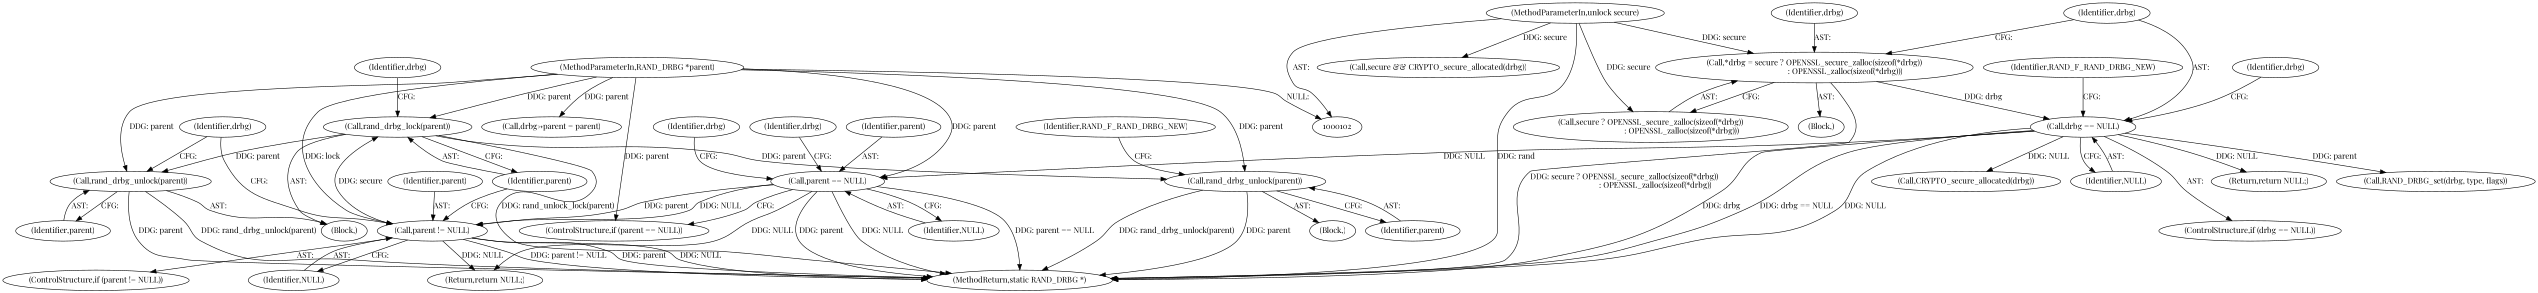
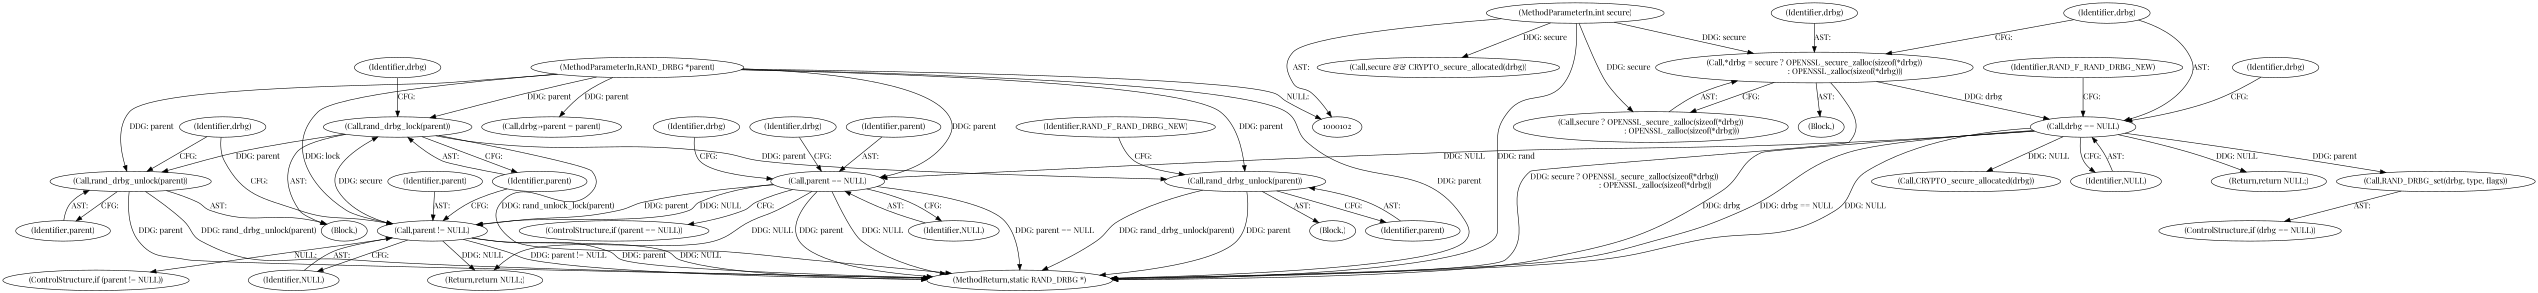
node "(MethodParameterIn,unlock secure)": label "(MethodParameterIn,unlock secure)" -> "(MethodParameterIn,int secure)"
edge "(MethodParameterIn,RAND_DRBG *parent)" -> "(ControlStructure,if (parent == NULL))": now "(MethodParameterIn,RAND_DRBG *parent)" -> "(MethodReturn,static RAND_DRBG *)"
edge "(Call,drbg == NULL)" -> "(ControlStructure,if (drbg == NULL))": now "(Call,RAND_DRBG_set(drbg, type, flags))" -> "(ControlStructure,if (drbg == NULL))"
edge "(Call,parent != NULL)" -> "(ControlStructure,if (parent != NULL))": label "AST: " -> "NULL: "
